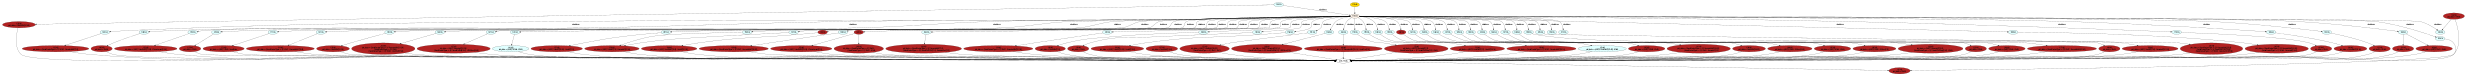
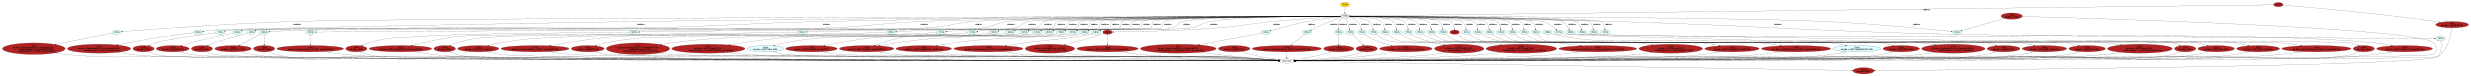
node "133:CA": fillcolor lightcyan -> firebrick
edge "116:CS" -> "145:CA": removed, label "rdaddress"
node "154:CA": fillcolor firebrick -> lightcyan
